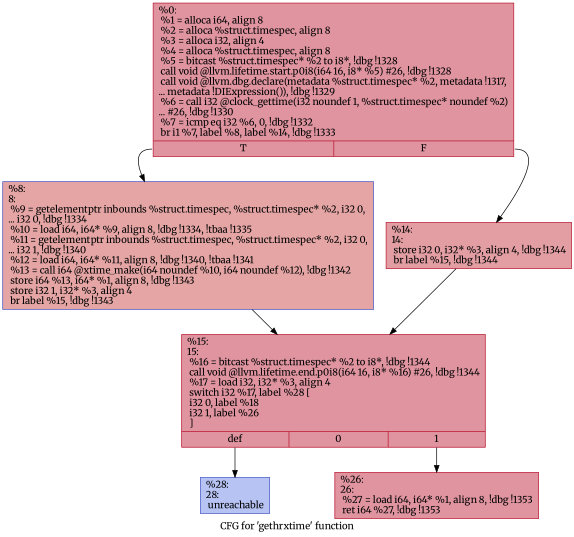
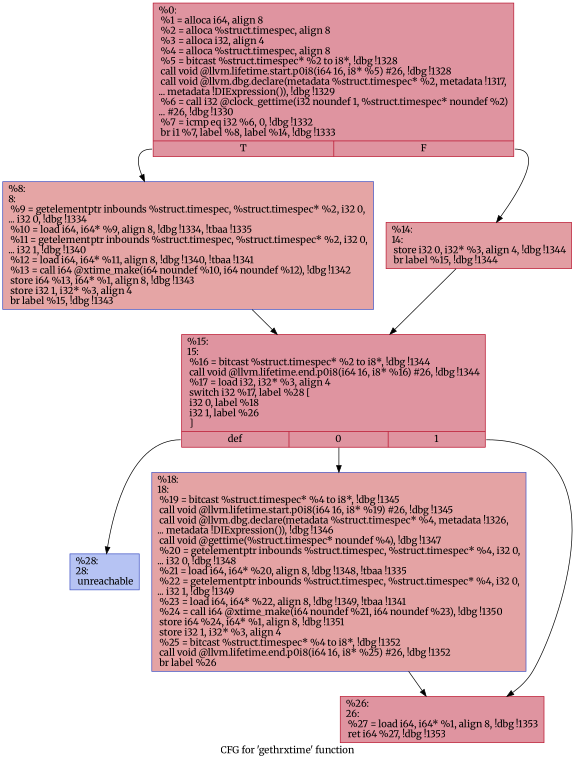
node "%18:": added
